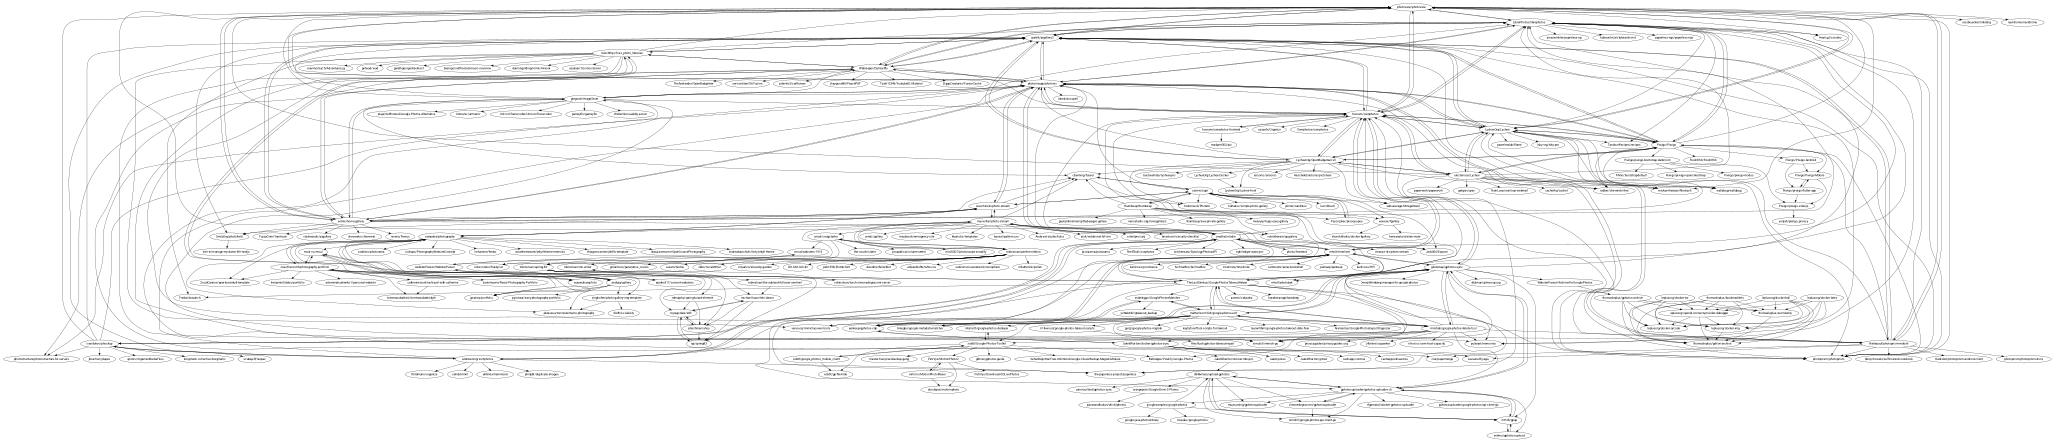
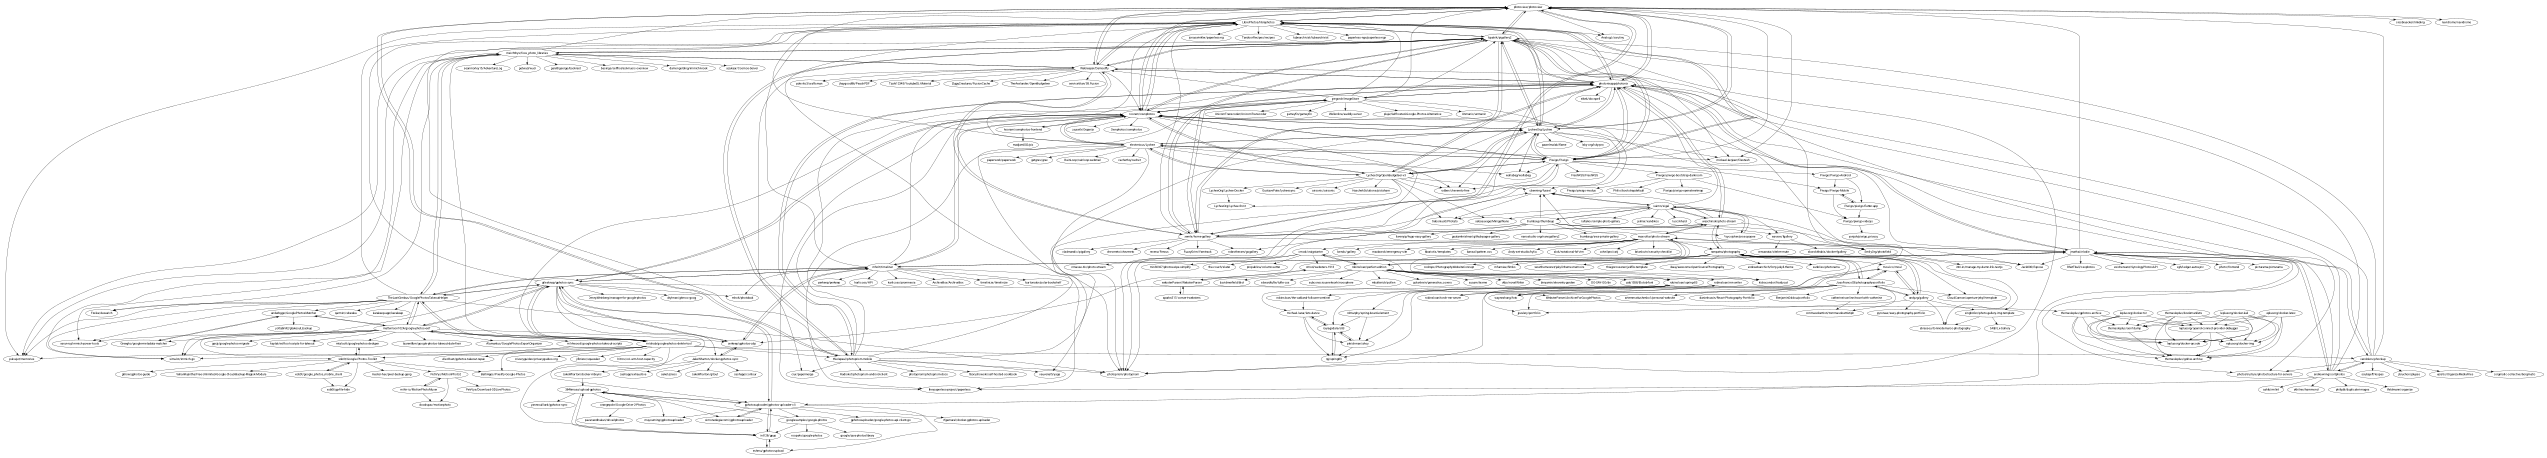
edge "photoview/photoview" -> "photoprism/photoprism": removed
edge "LycheeOrg/Lychee" -> "TandoorRecipes/recipes": now "LycheeOrg/Lychee" -> "LibrePhotos/librephotos"
node "robinsloan/torch-simonedegiacomi-server": label "robinsloan/torch-simonedegiacomi-server" -> "robinsloan/torch-rnn-server"
node "nmrshll/google-photos-api-client-go": removed
